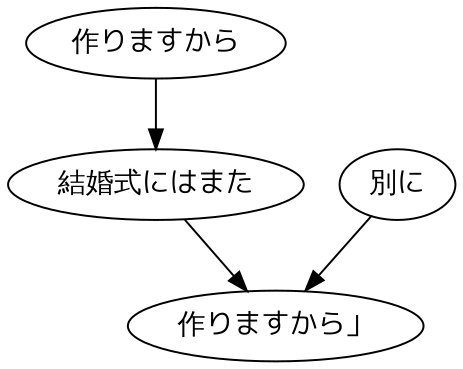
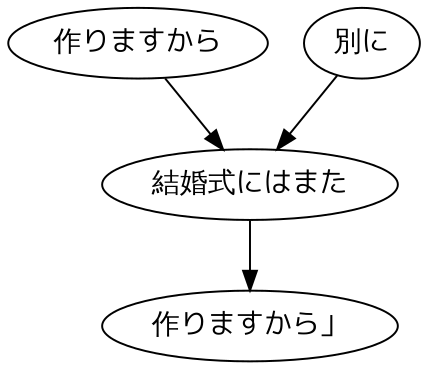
edge "別に" -> "作りますから」": now "別に" -> "結婚式にはまた"
